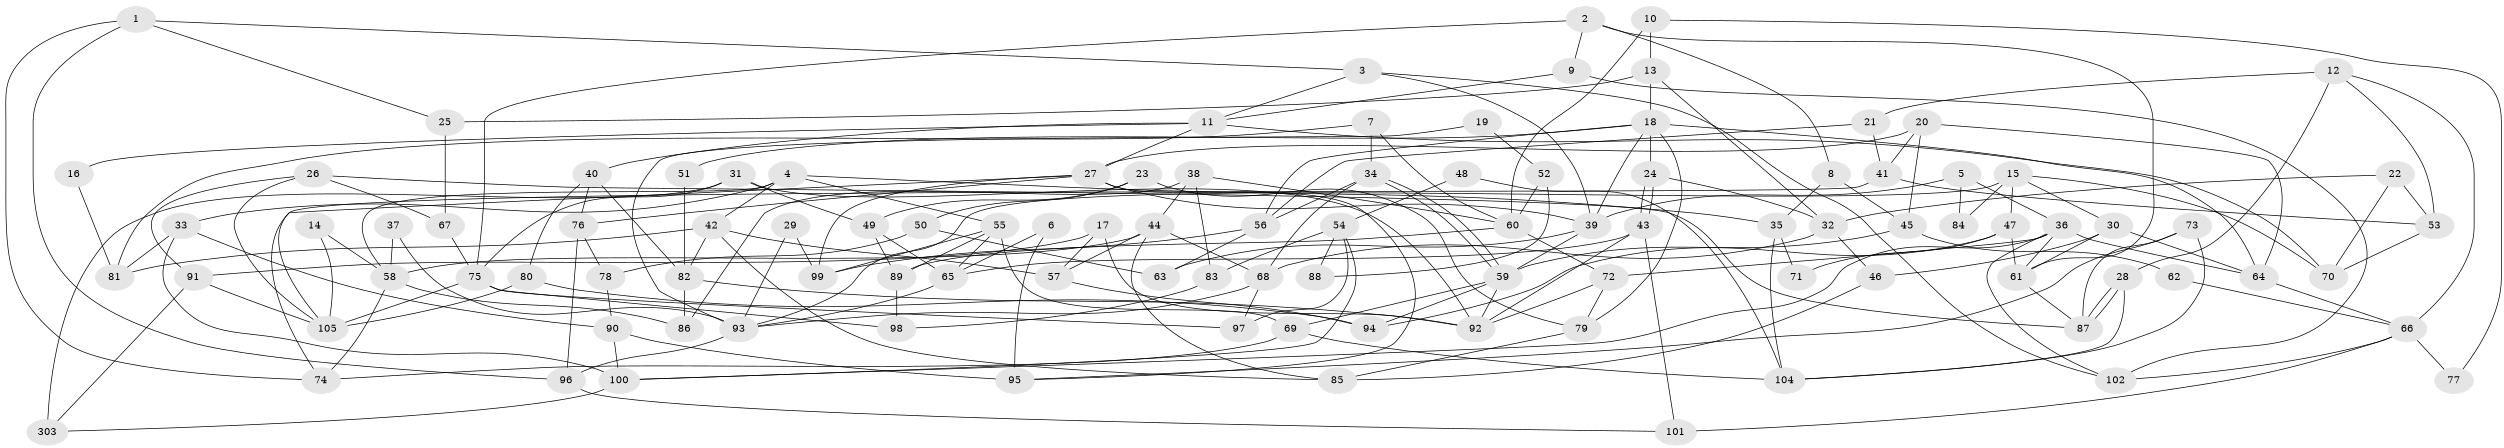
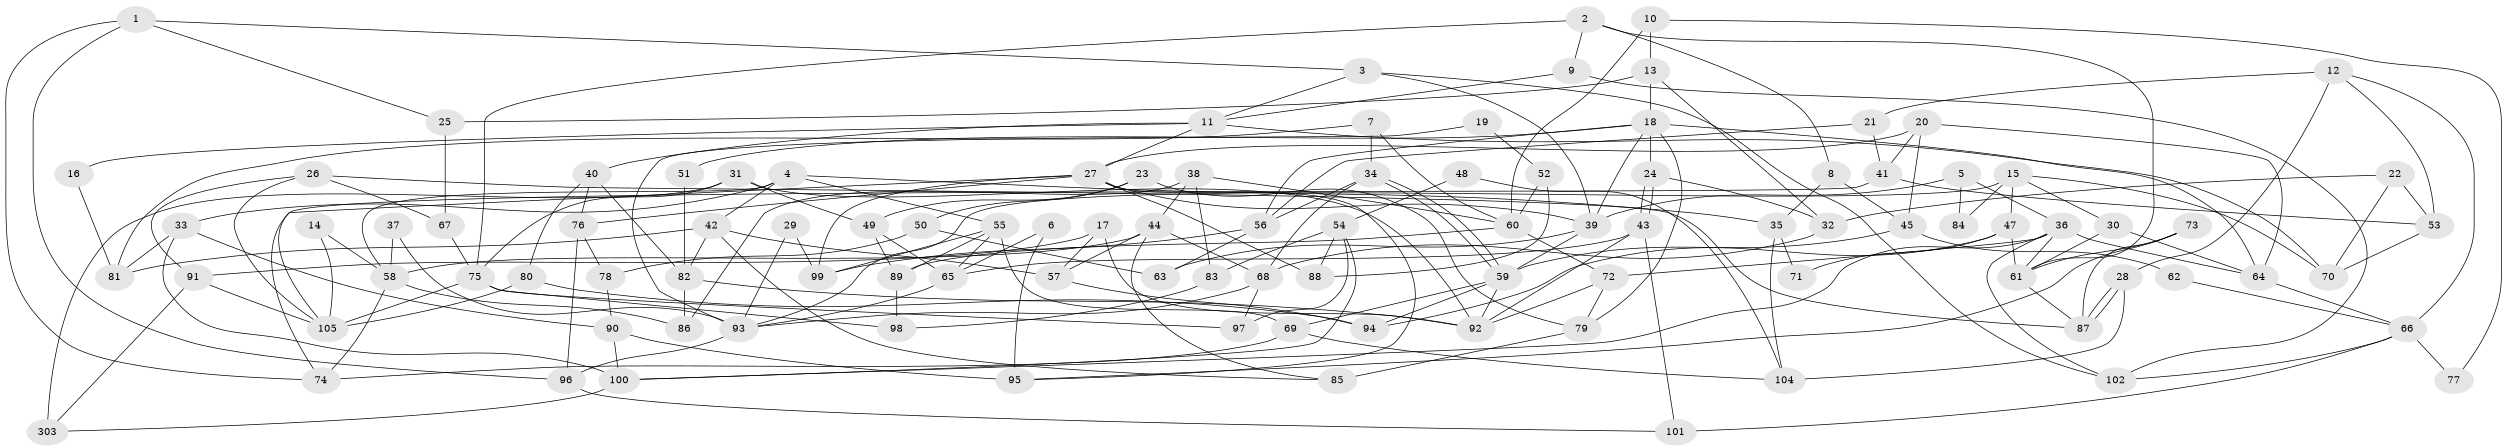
edge "27" -- "88": added
node "46": removed
edge "73" -- "104": now "73" -- "61"
